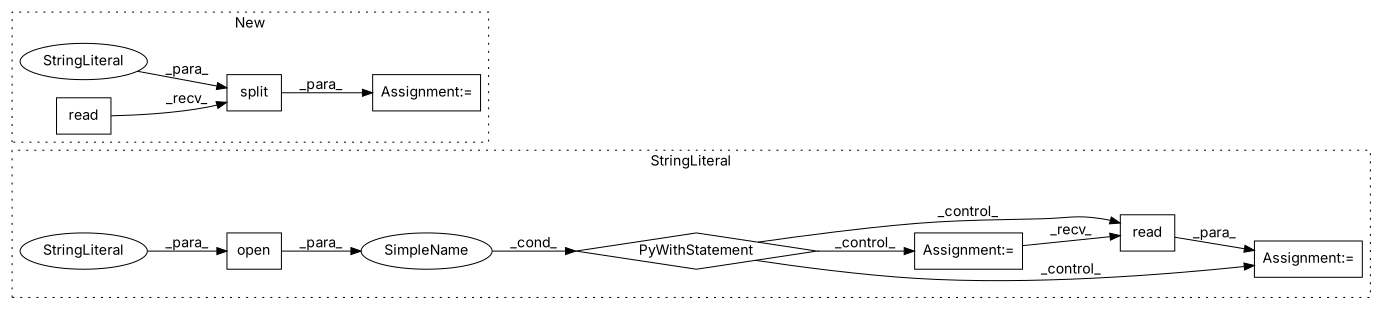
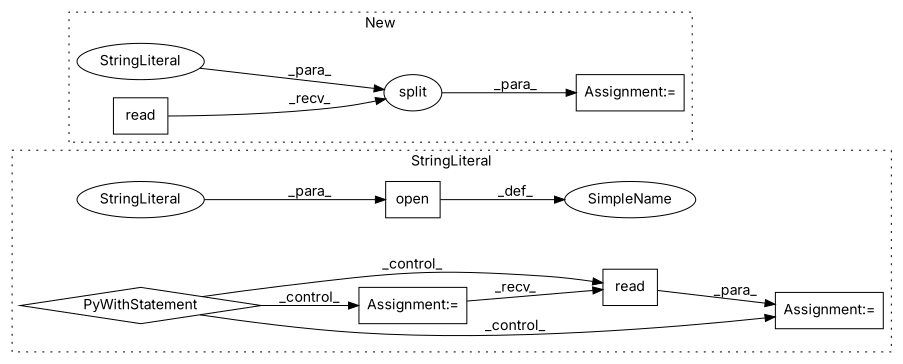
node "split": shape box -> ellipse
edge "open" -> "SimpleName": label "_para_" -> "_def_"
edge "SimpleName" -> "PyWithStatement": removed, label "_cond_"
